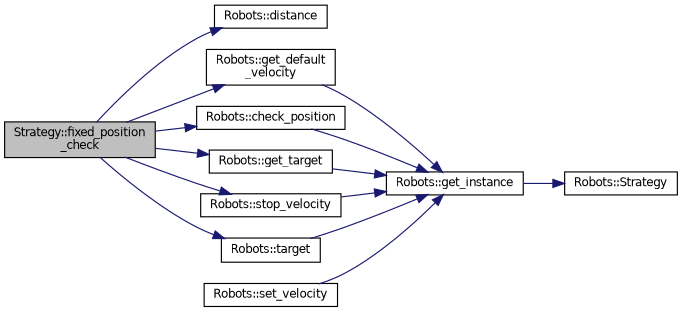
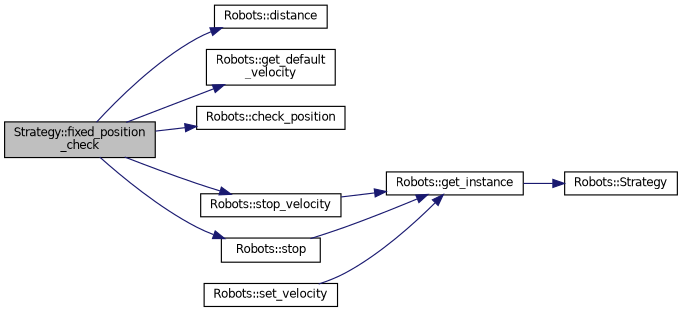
edge "Robots::get_default _velocity" -> "Robots::get_instance": removed
edge "Robots::check_position" -> "Robots::get_instance": removed
node "Robots::get_target": removed
node "Robots::target": label "Robots::target" -> "Robots::stop"
